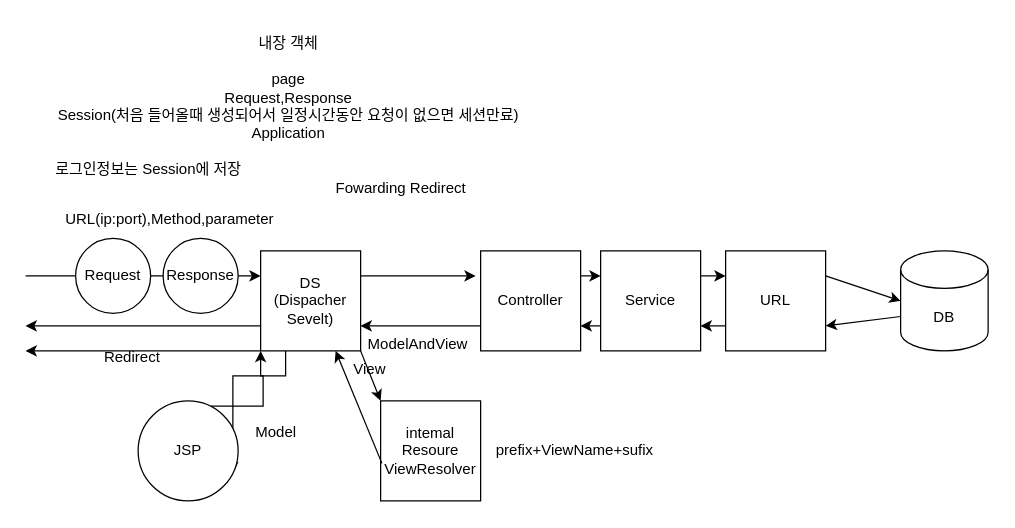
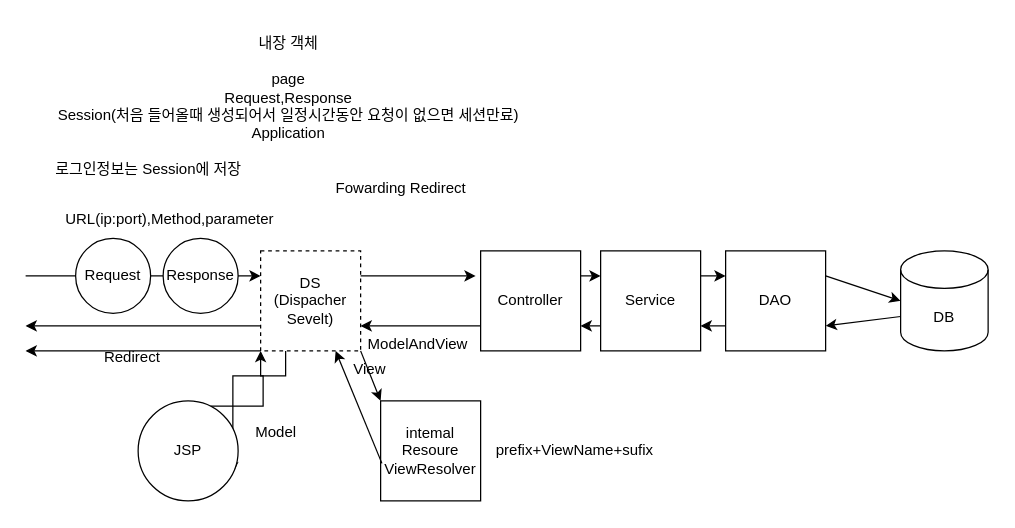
node "DS (Dispacher Sevelt)": style solid -> dashed
node "URL": label "URL" -> "DAO"
